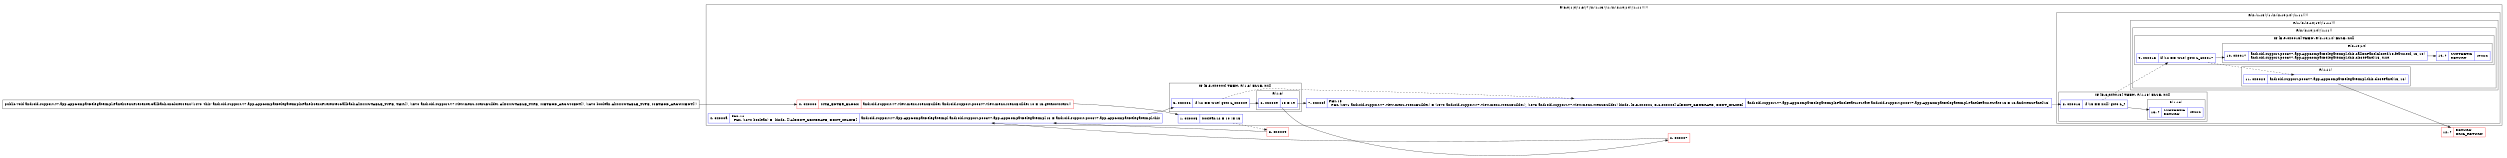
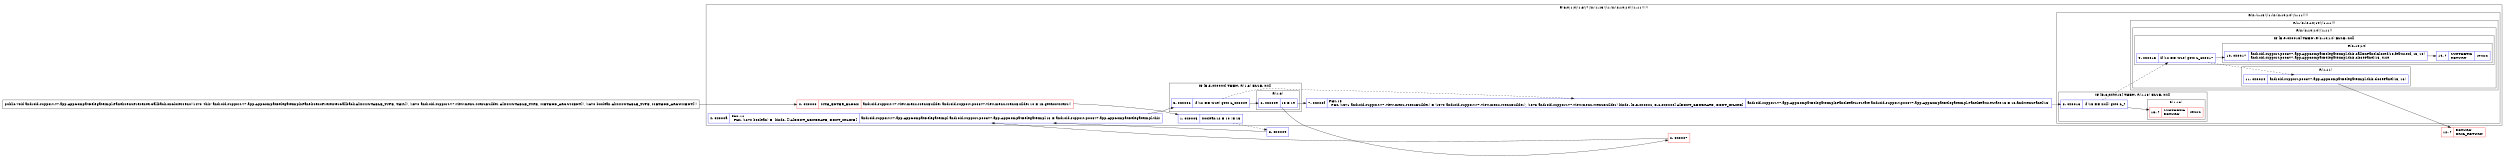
node "13: ?": color blue -> red
node "3: 0x0009": color red -> blue
